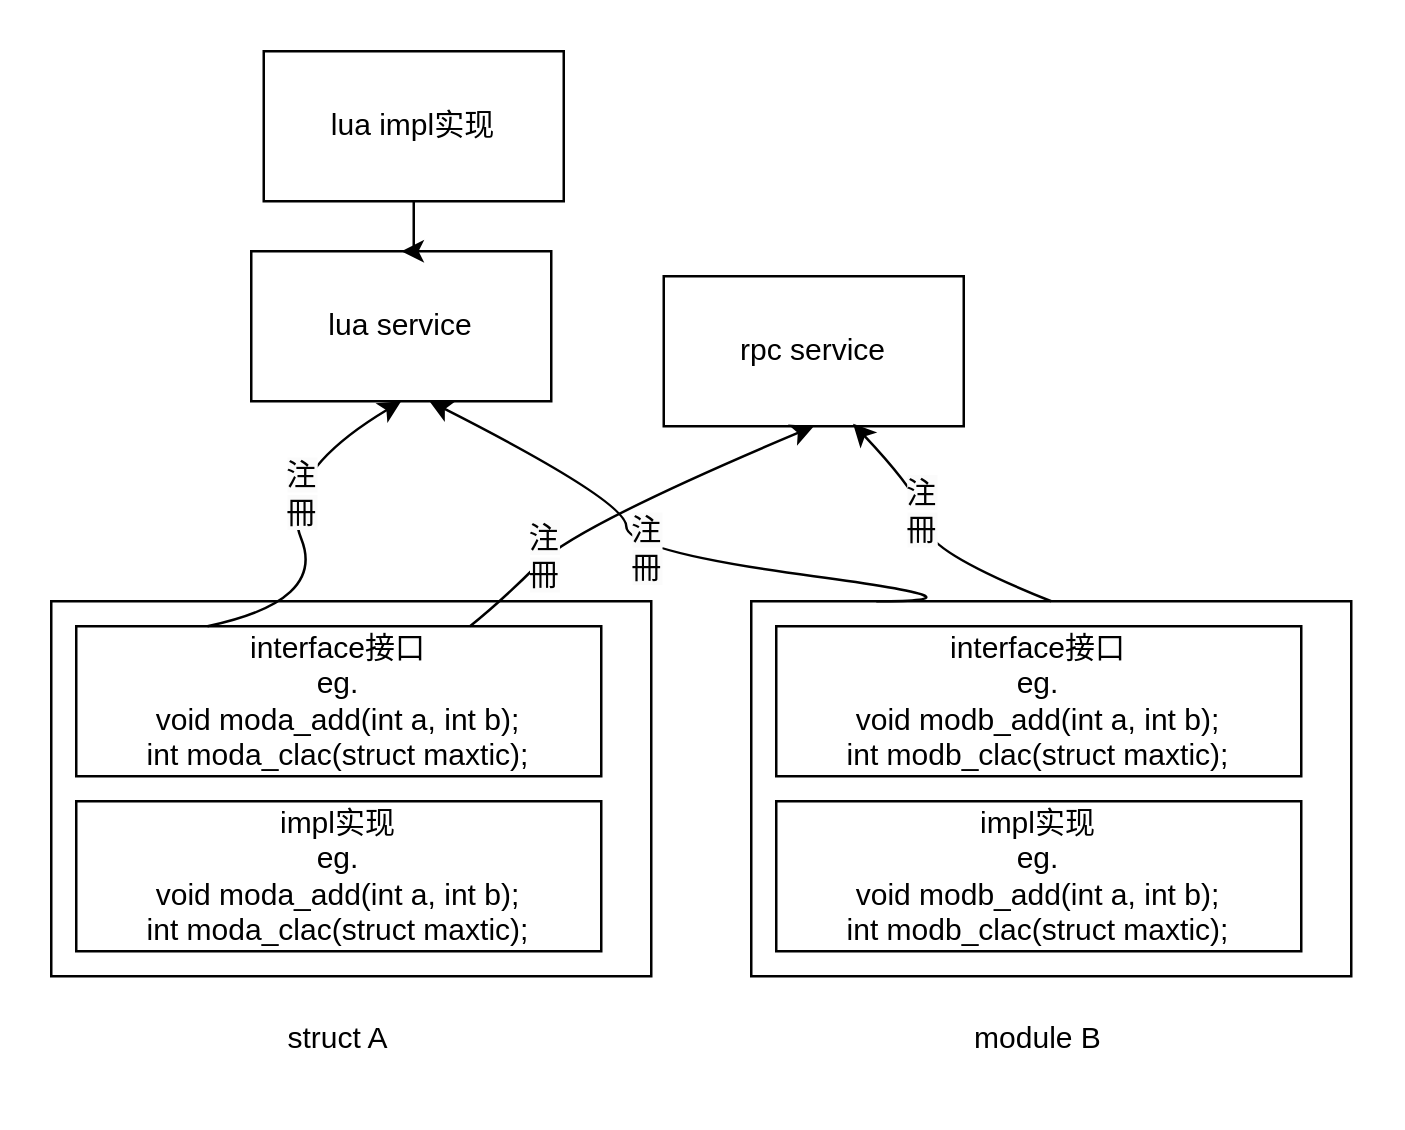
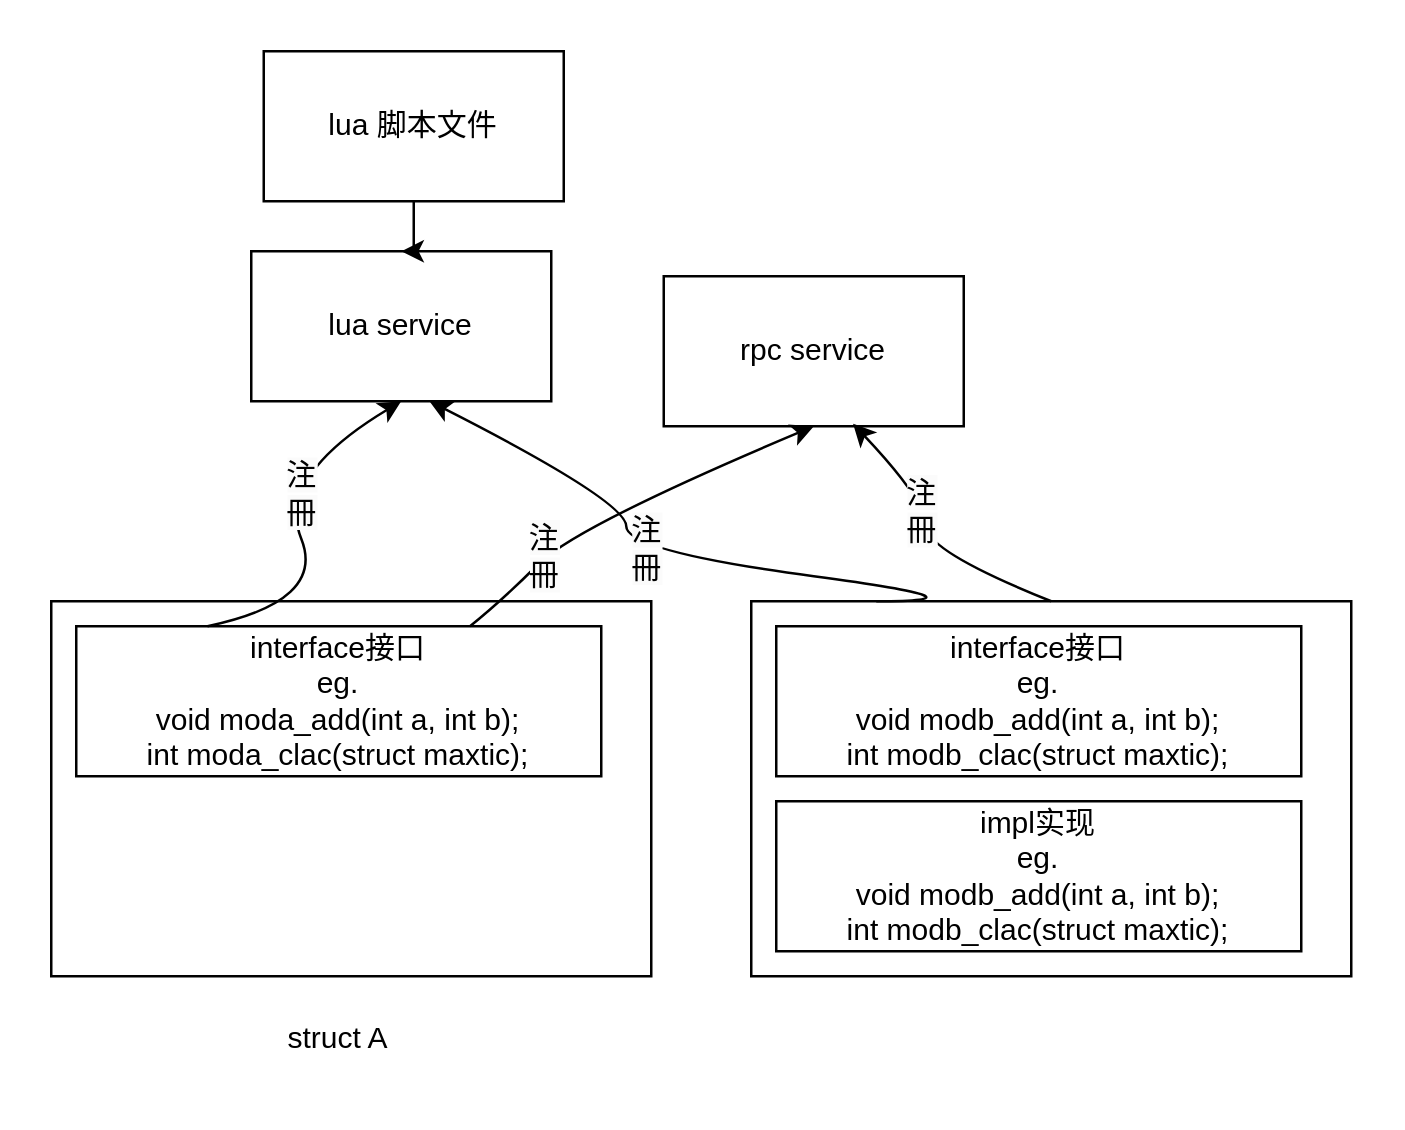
node "lua impl实现": label "lua impl实现" -> "lua 脚本文件"
node "impl实现 eg. void moda_add(int a, int b); int moda_clac(struct maxtic);": removed
node "module B": removed
